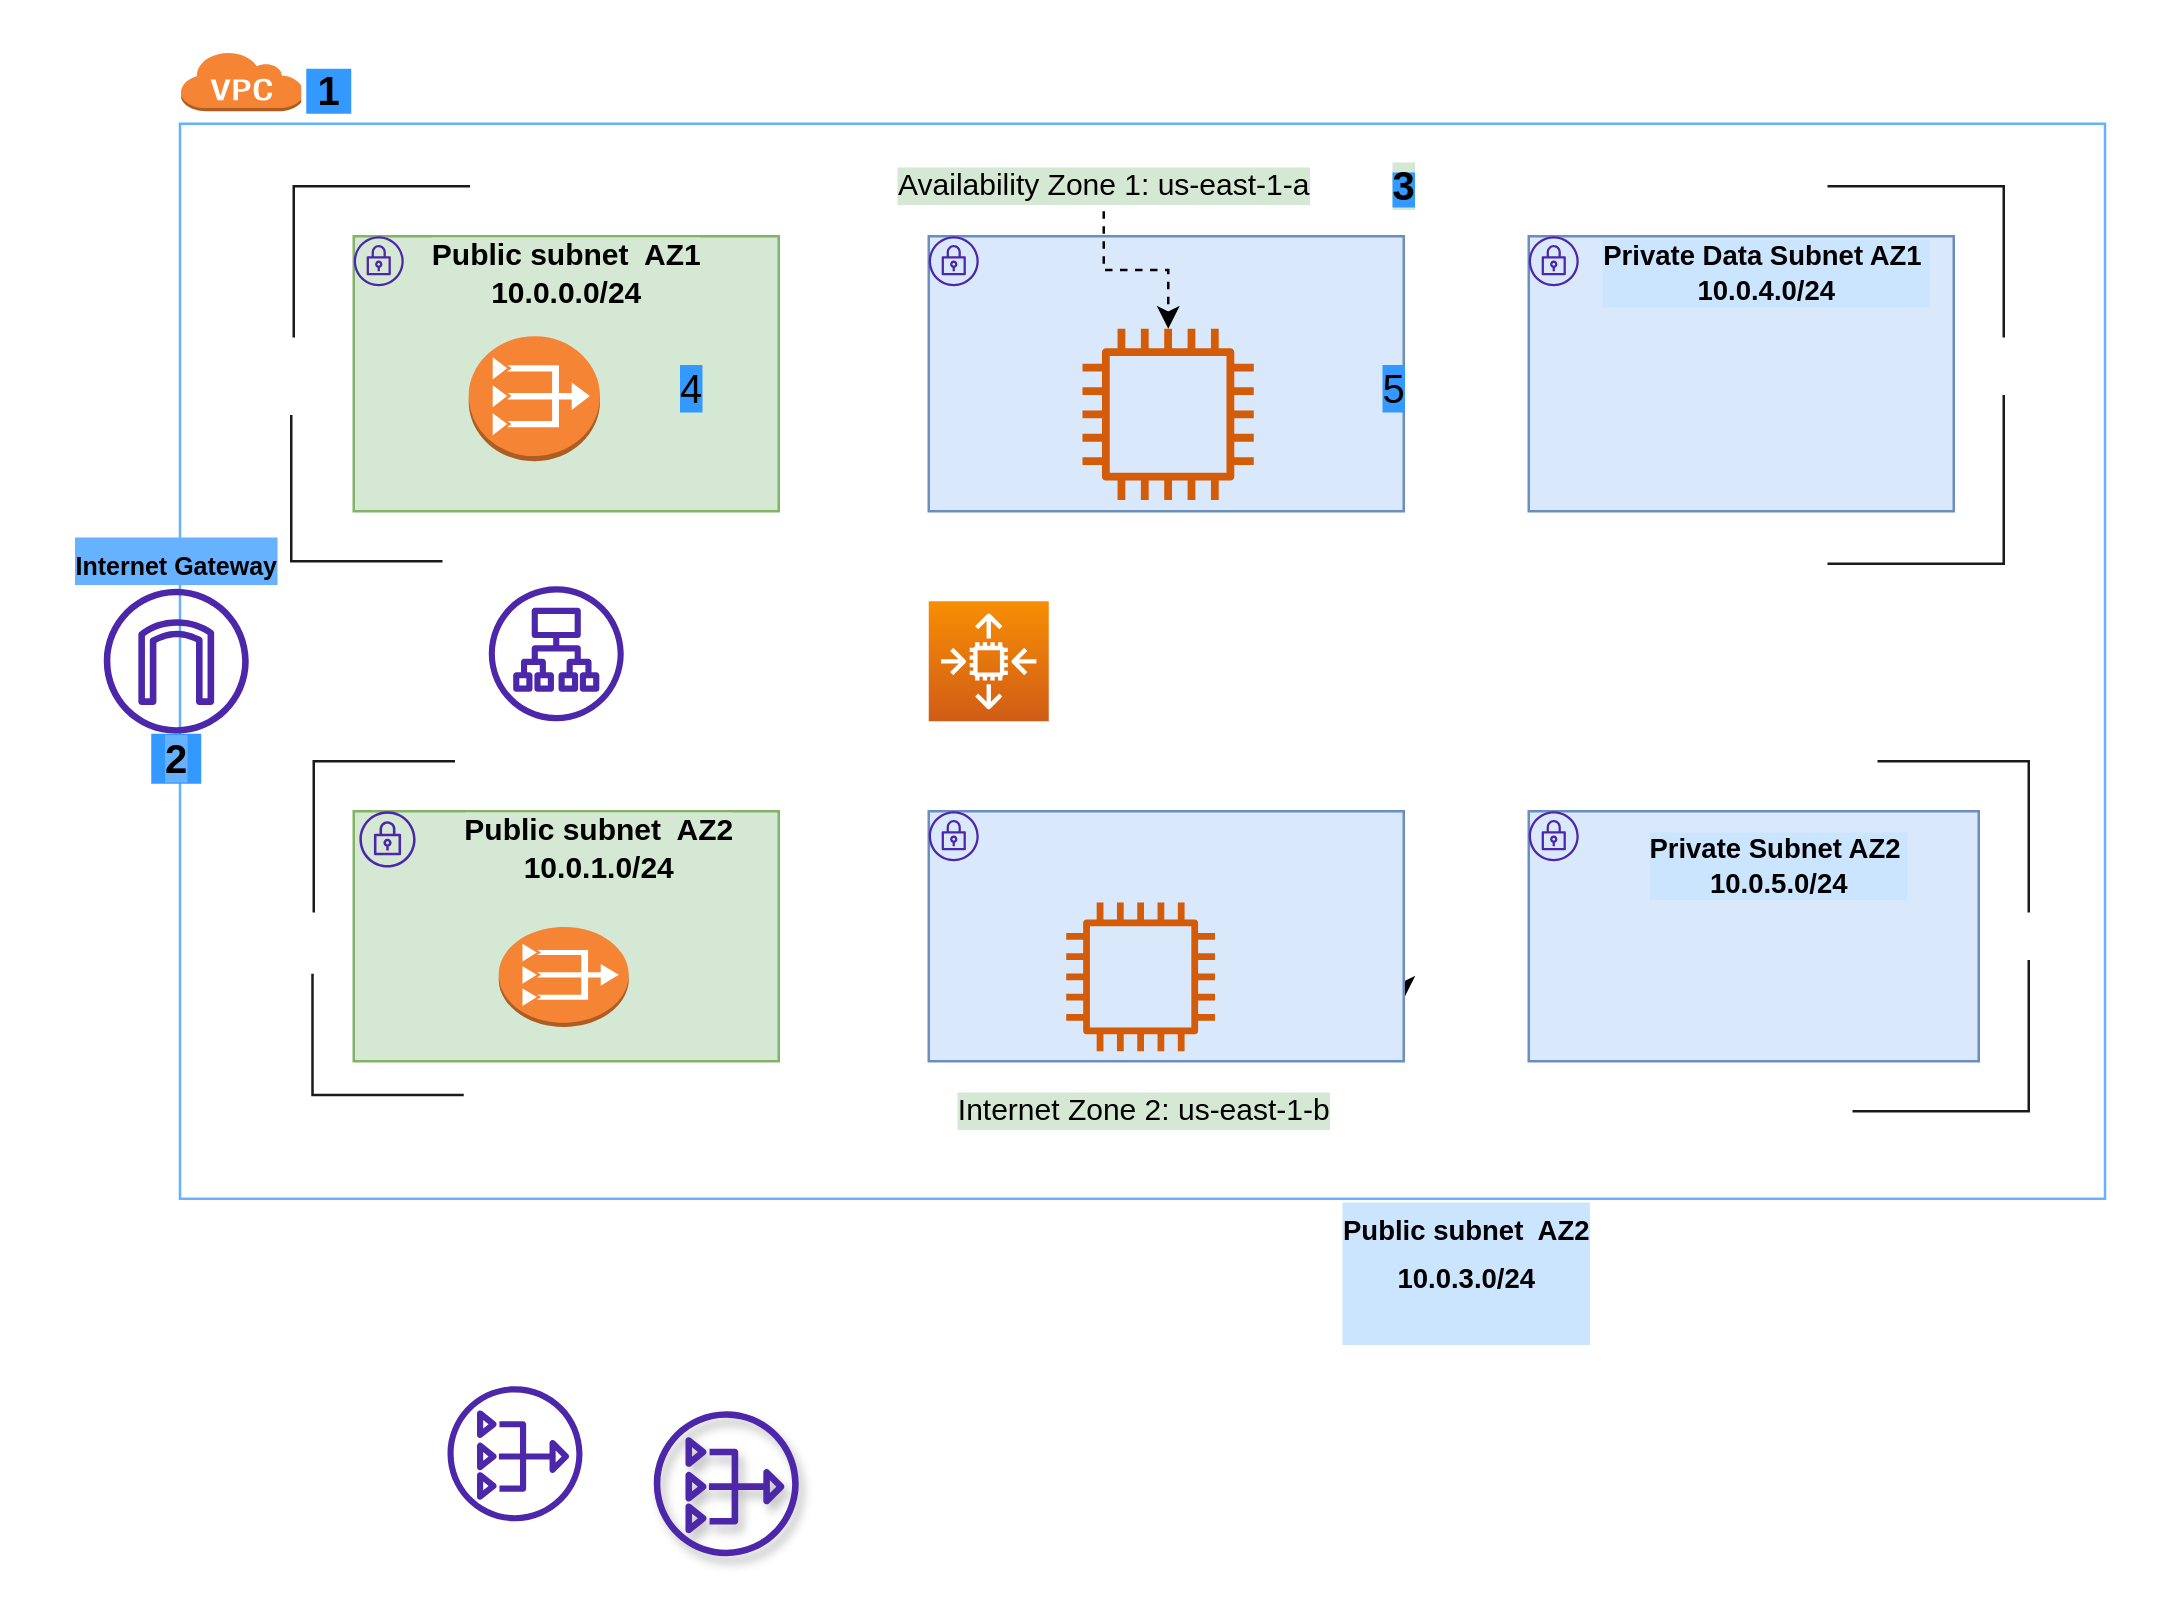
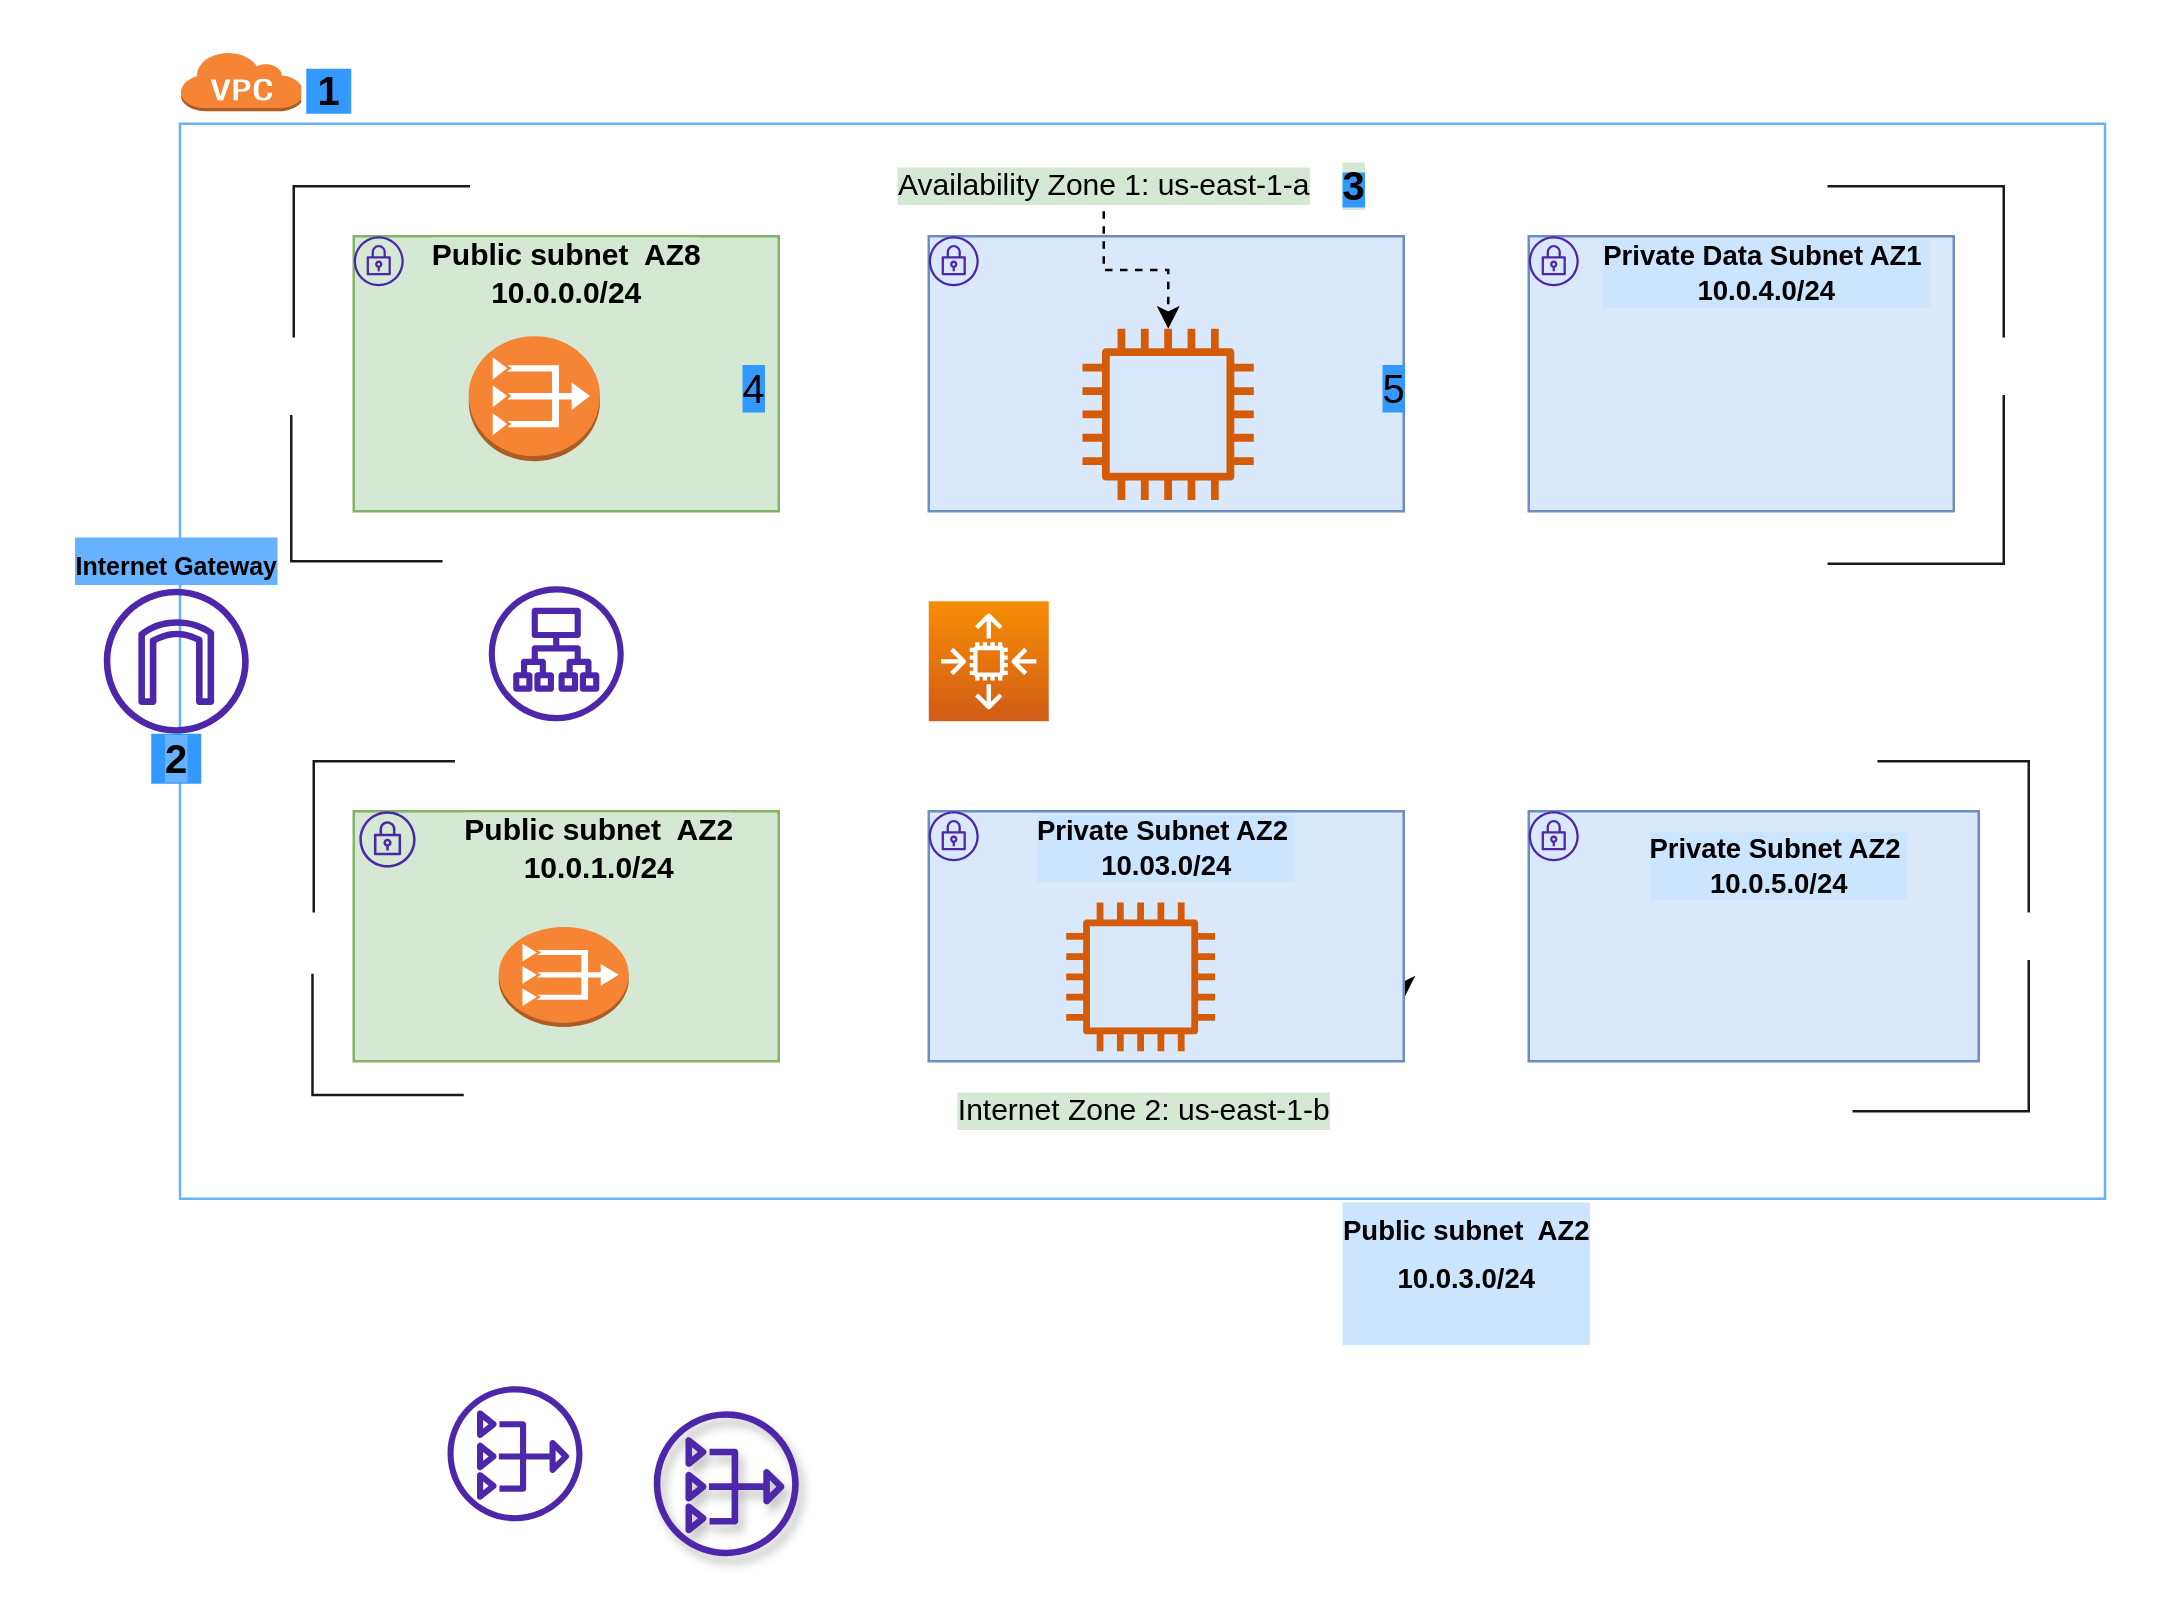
node "3": moved (1404, 186) -> (1354, 186)
node "Public subnet AZ1 10.0.0.0/24": label "Public subnet AZ1 10.0.0.0/24" -> "Public subnet AZ8 10.0.0.0/24"
node "4": moved (691, 389) -> (754, 389)
node "Private Subnet AZ2 10.03.0/24": added
